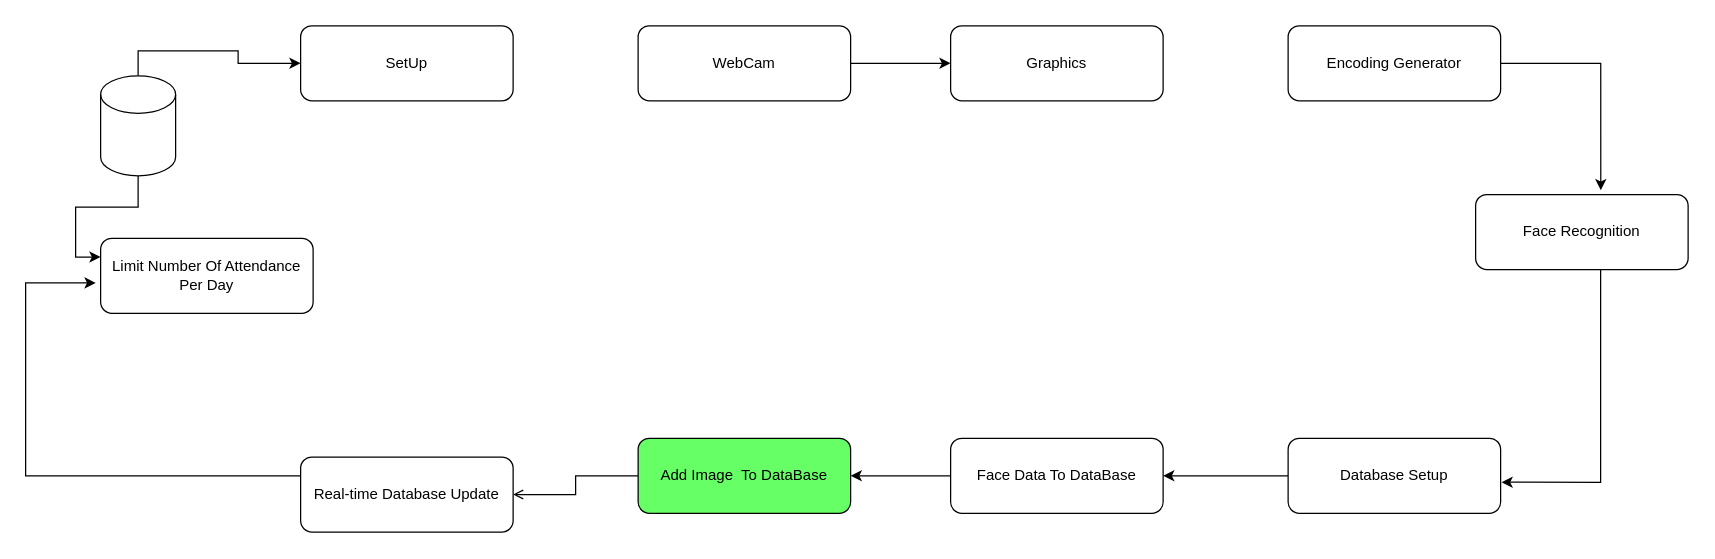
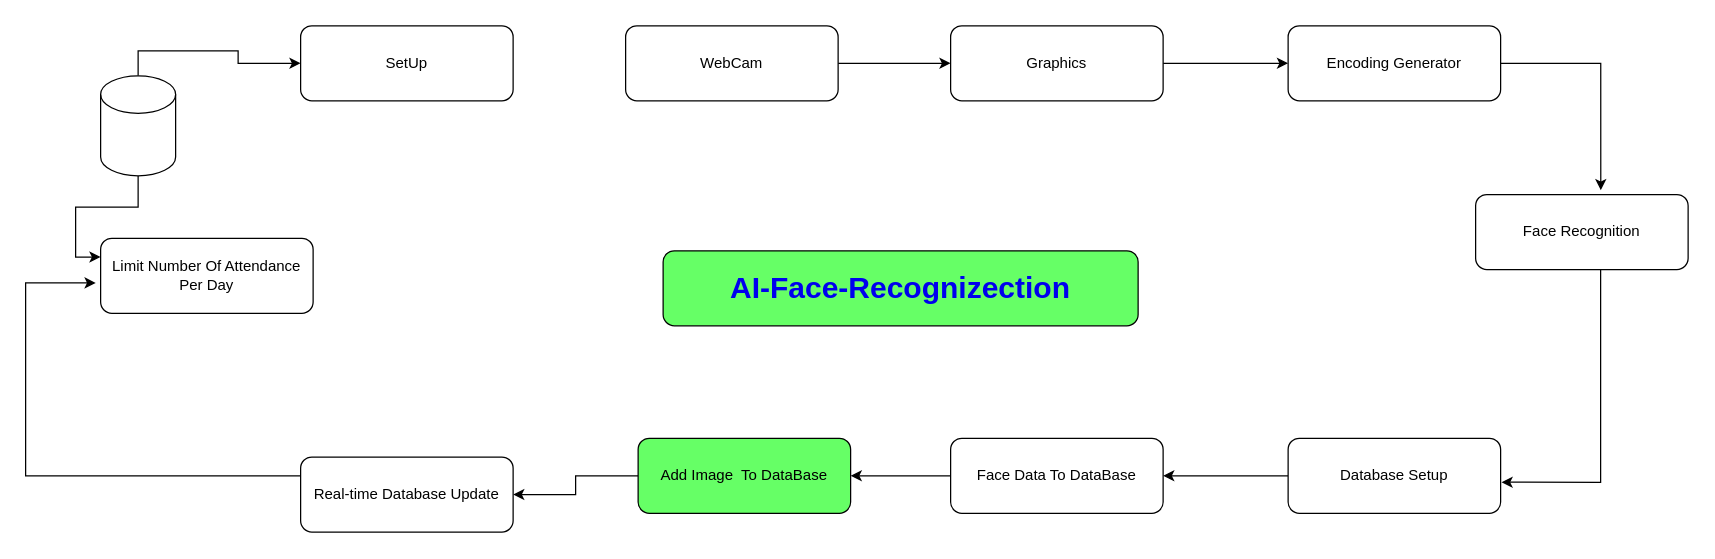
node "WebCam": moved (744, 63) -> (732, 63)
edge "Graphics" -> "Encoding Generator": added
node "AI-Face-Recognizection": added
edge "Add Image To DataBase" -> "Real-time Database Update": arrowhead open -> classic
